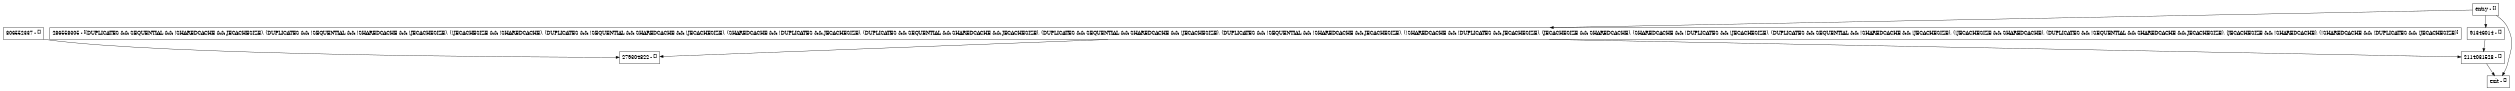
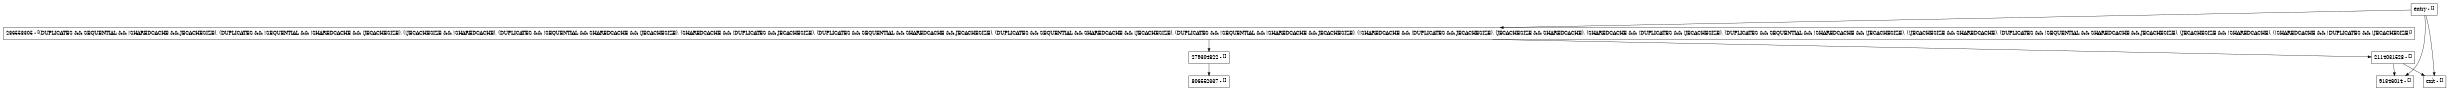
edge "91346014 - []" -> "2114031528 - []": reversed
edge "806552337 - []" -> "279304822 - []": reversed
